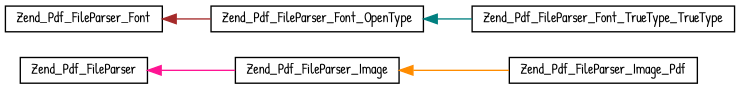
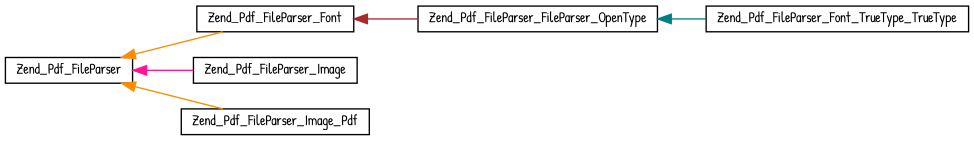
node "Zend_Pdf_FileParser_Font_OpenType": label "Zend_Pdf_FileParser_Font_OpenType" -> "Zend_Pdf_FileParser_FileParser_OpenType"
edge "Zend_Pdf_FileParser_Font" -> "Zend_Pdf_FileParser": added
edge "Zend_Pdf_FileParser_Image_Pdf" -> "Zend_Pdf_FileParser_Image": now "Zend_Pdf_FileParser_Image_Pdf" -> "Zend_Pdf_FileParser"
